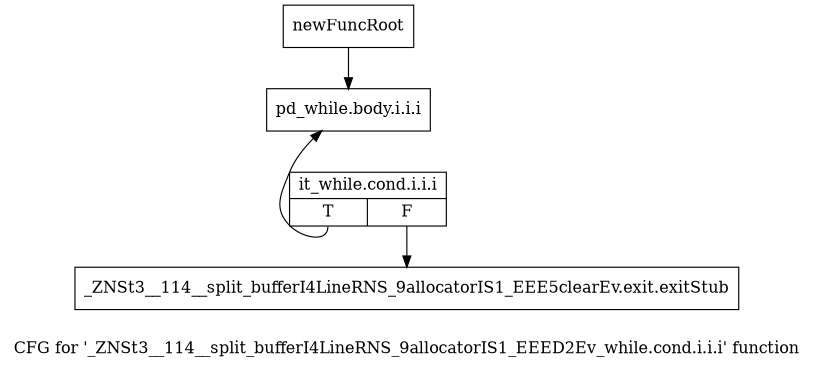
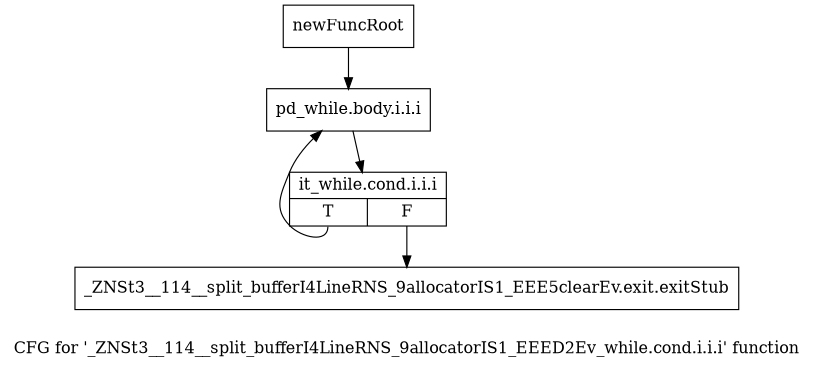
edge "pd_while.body.i.i.i" -> "it_while.cond.i.i.i": added
